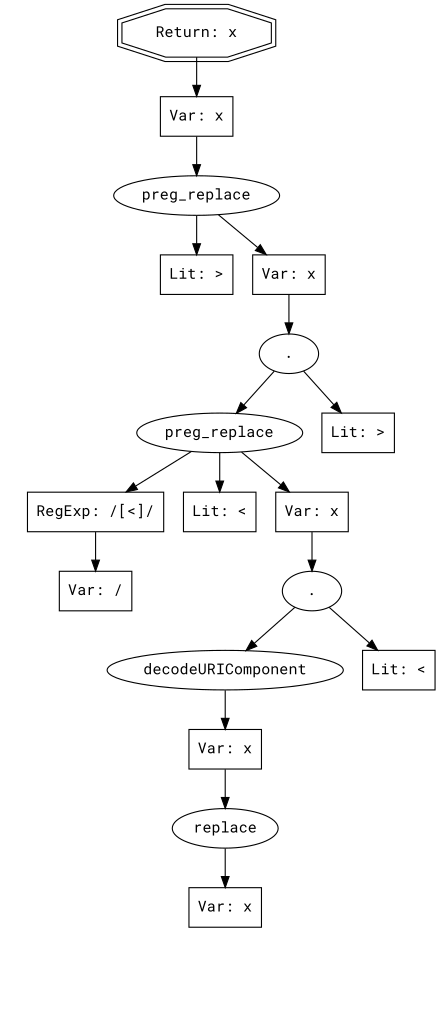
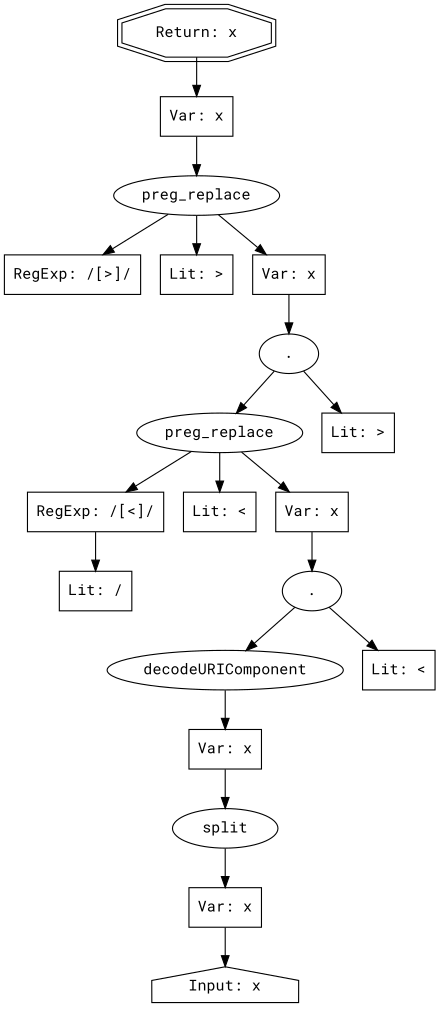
node "RegExp: /[>]/": added
node "Var: /": label "Var: /" -> "Lit: /"
node "replace": label "replace" -> "split"
node "Input: x": added
